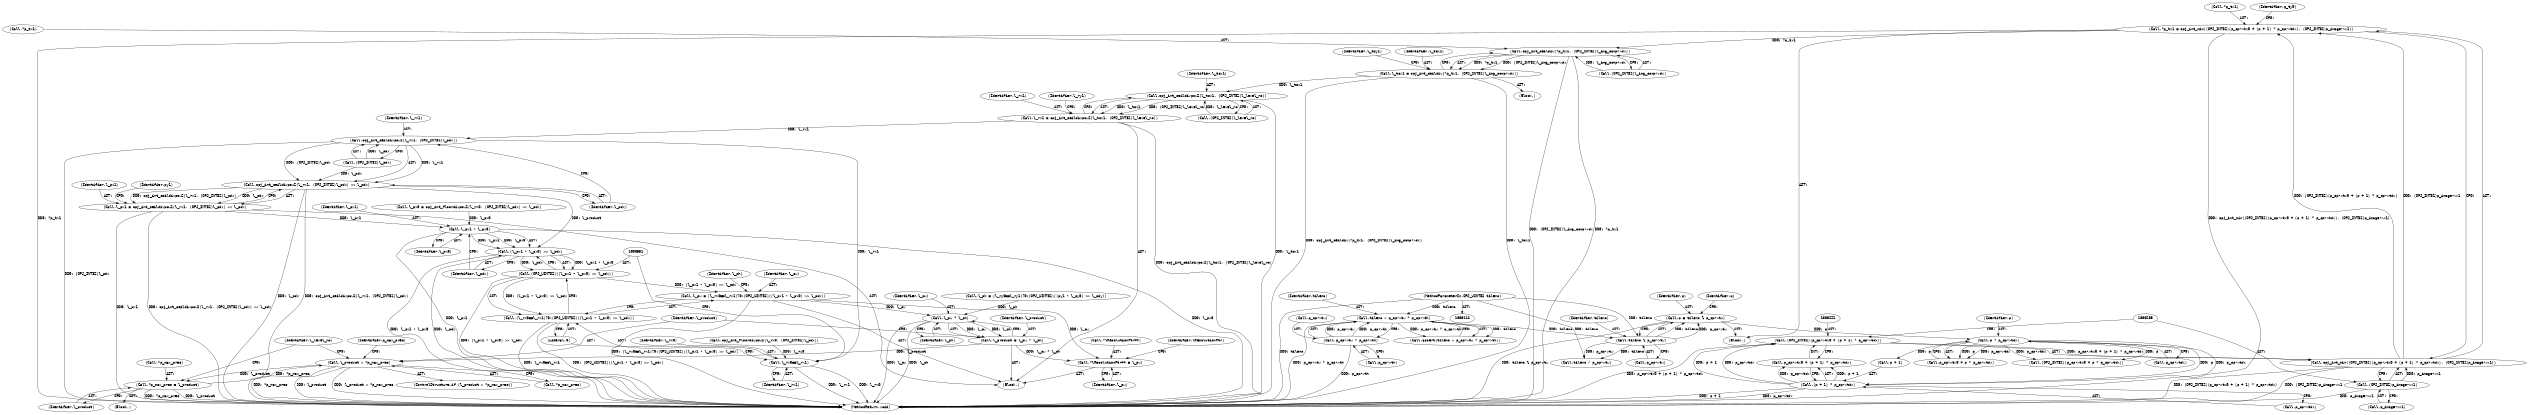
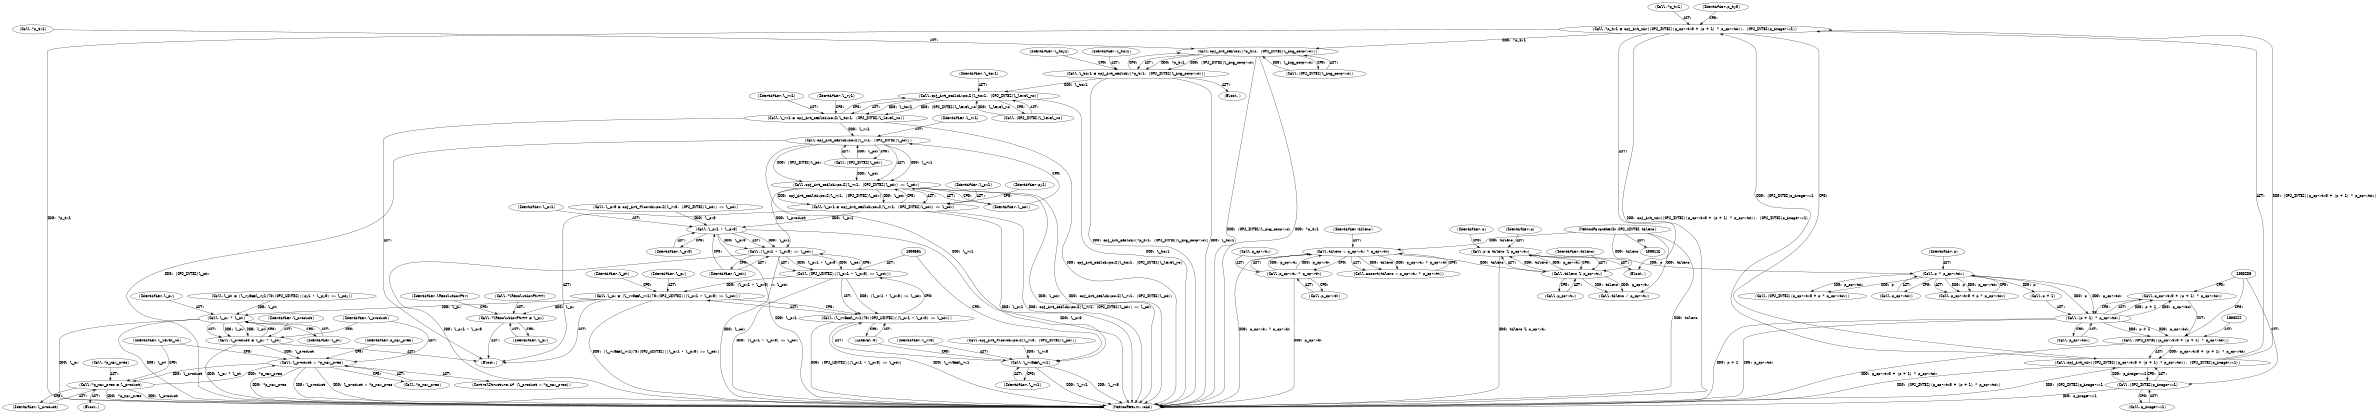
edge "(Call,(OPJ_INT32)(p_cp->tx0 + (p + 1) * p_cp->tdx))" -> "(Call,p_cp->tx0 + (p + 1) * p_cp->tdx)": now "1000235" -> "(Call,p_cp->tx0 + (p + 1) * p_cp->tdx)"
edge "(Call,l_product = l_pw * l_ph)" -> "(Call,*lResolutionPtr++ = l_pw)": now "(Call,l_product = l_pw * l_ph)" -> "(MethodReturn,void)"
